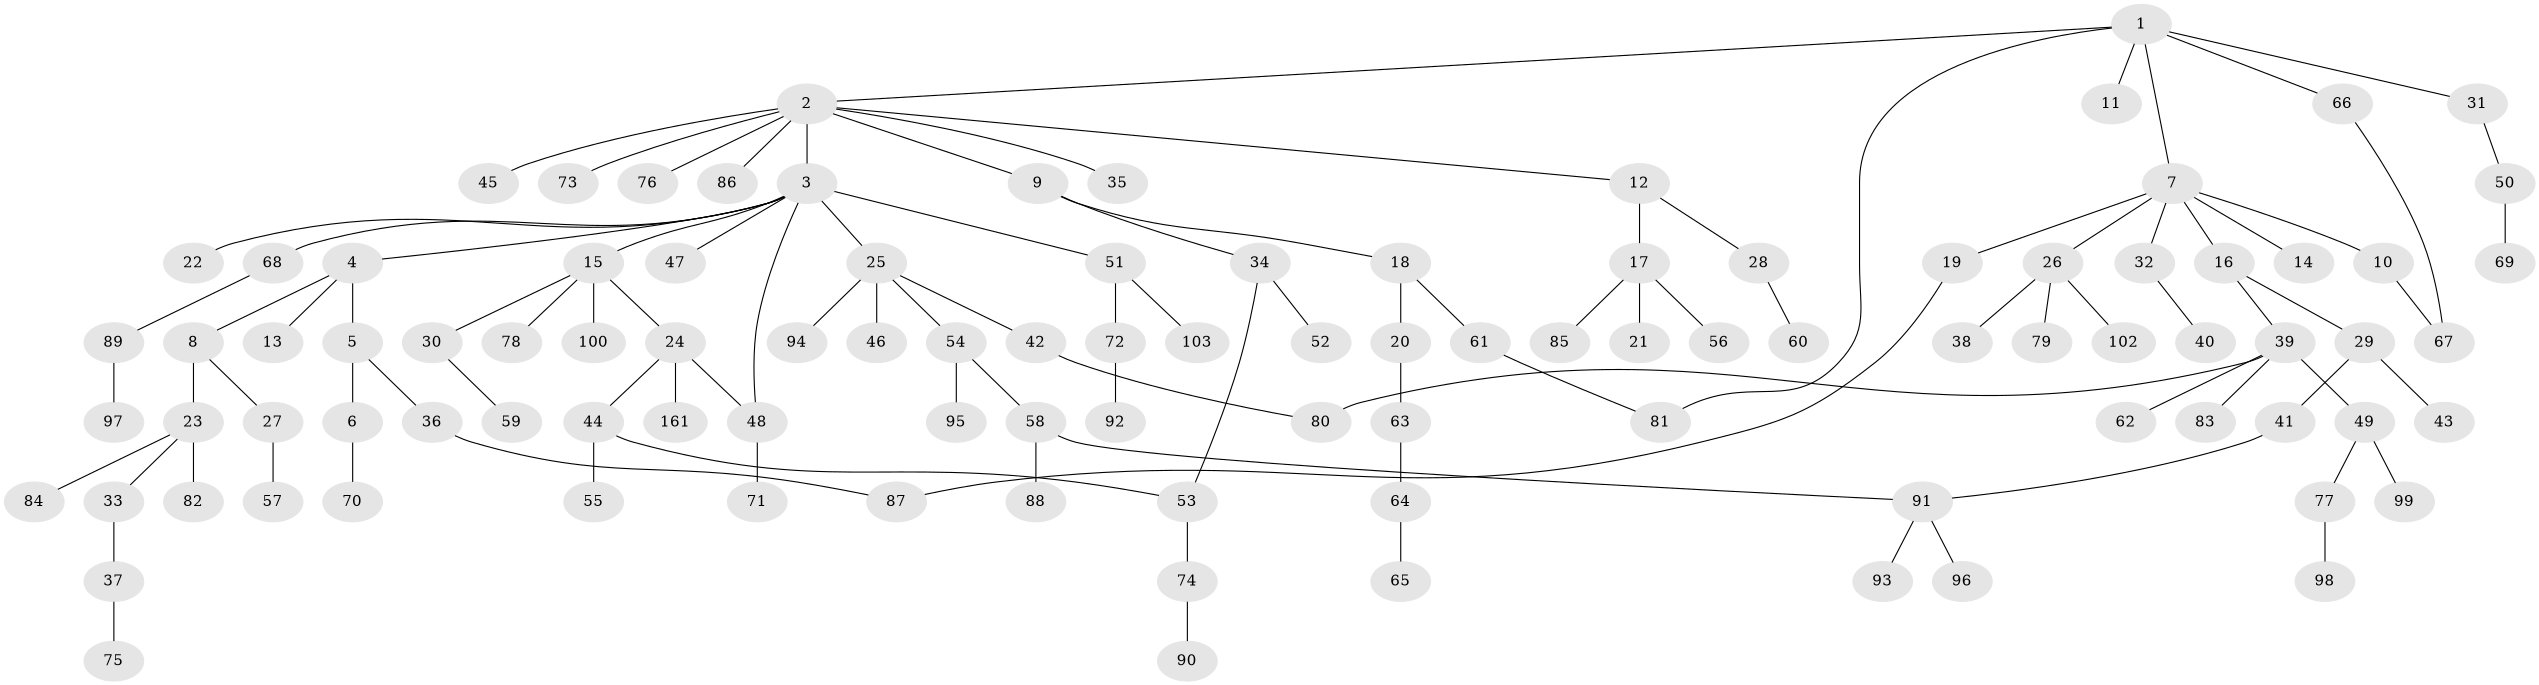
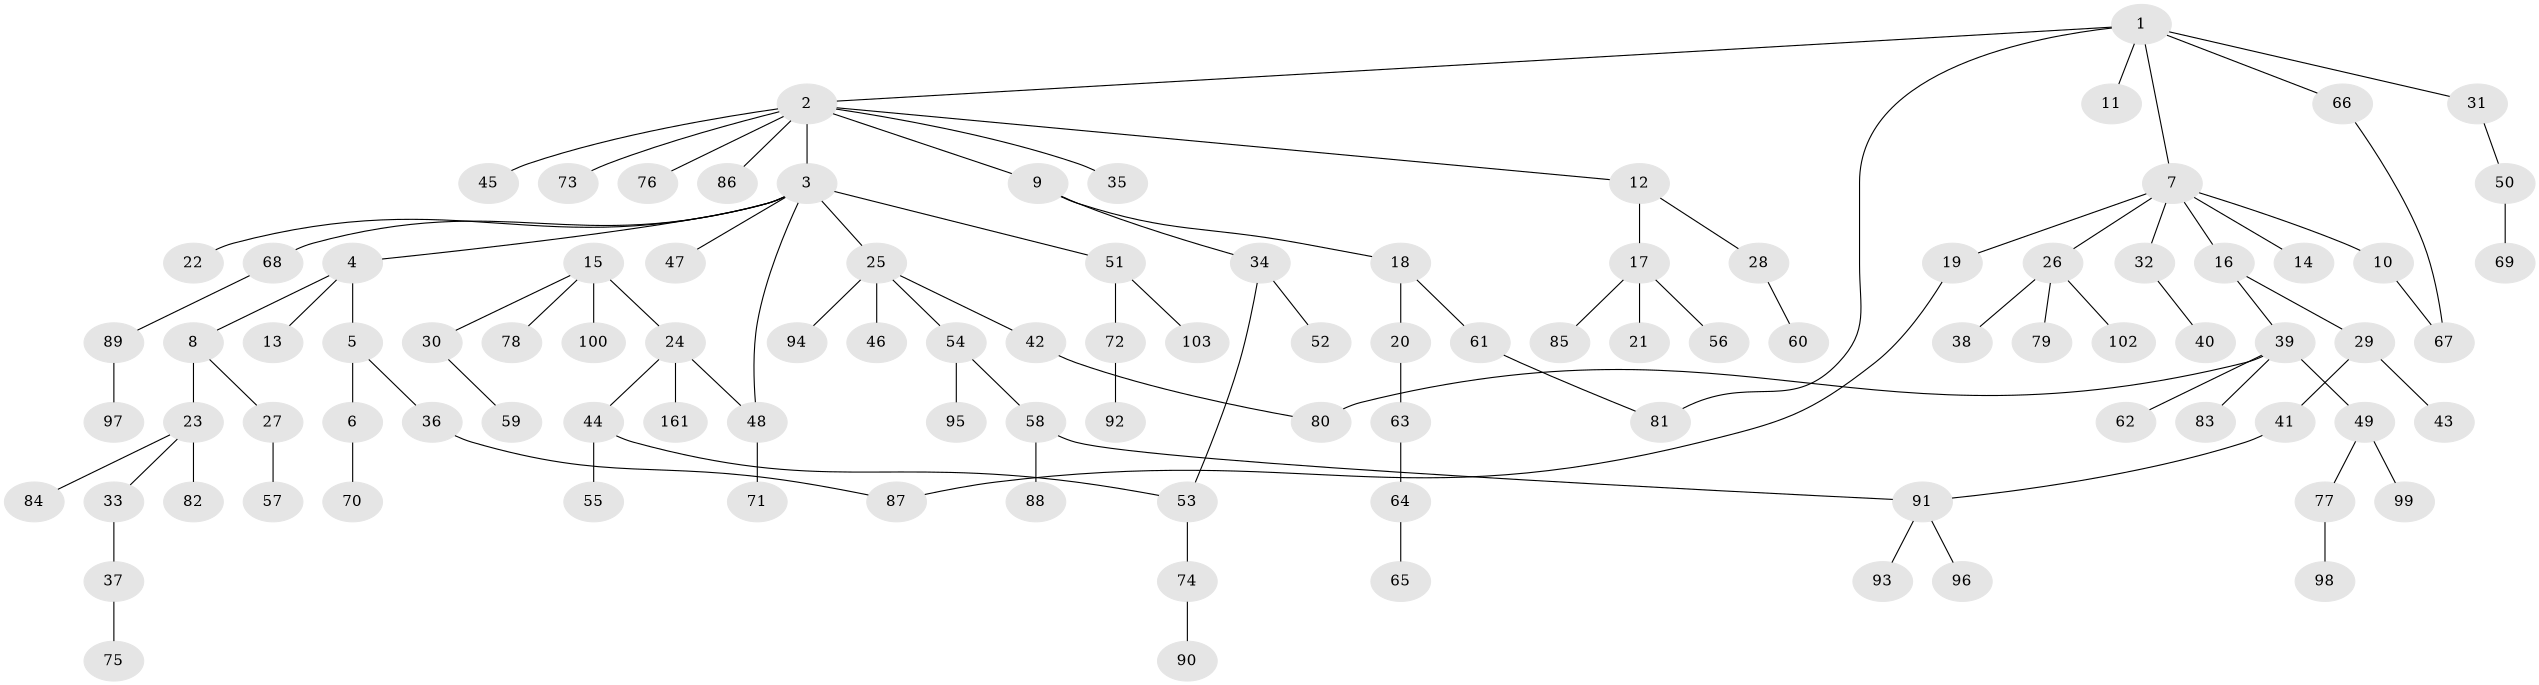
edge "3" -- "15": removed
